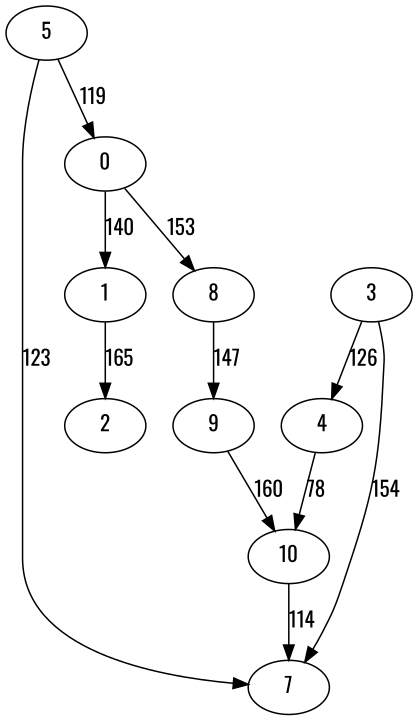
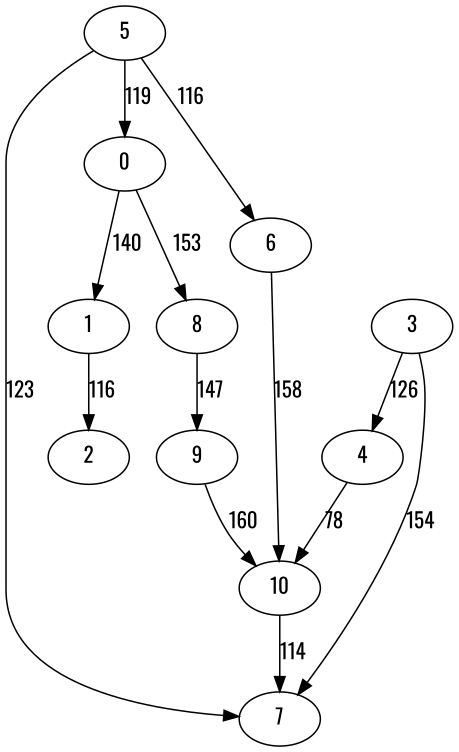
node "6": added
edge "1" -> "2": label "165" -> "116"
